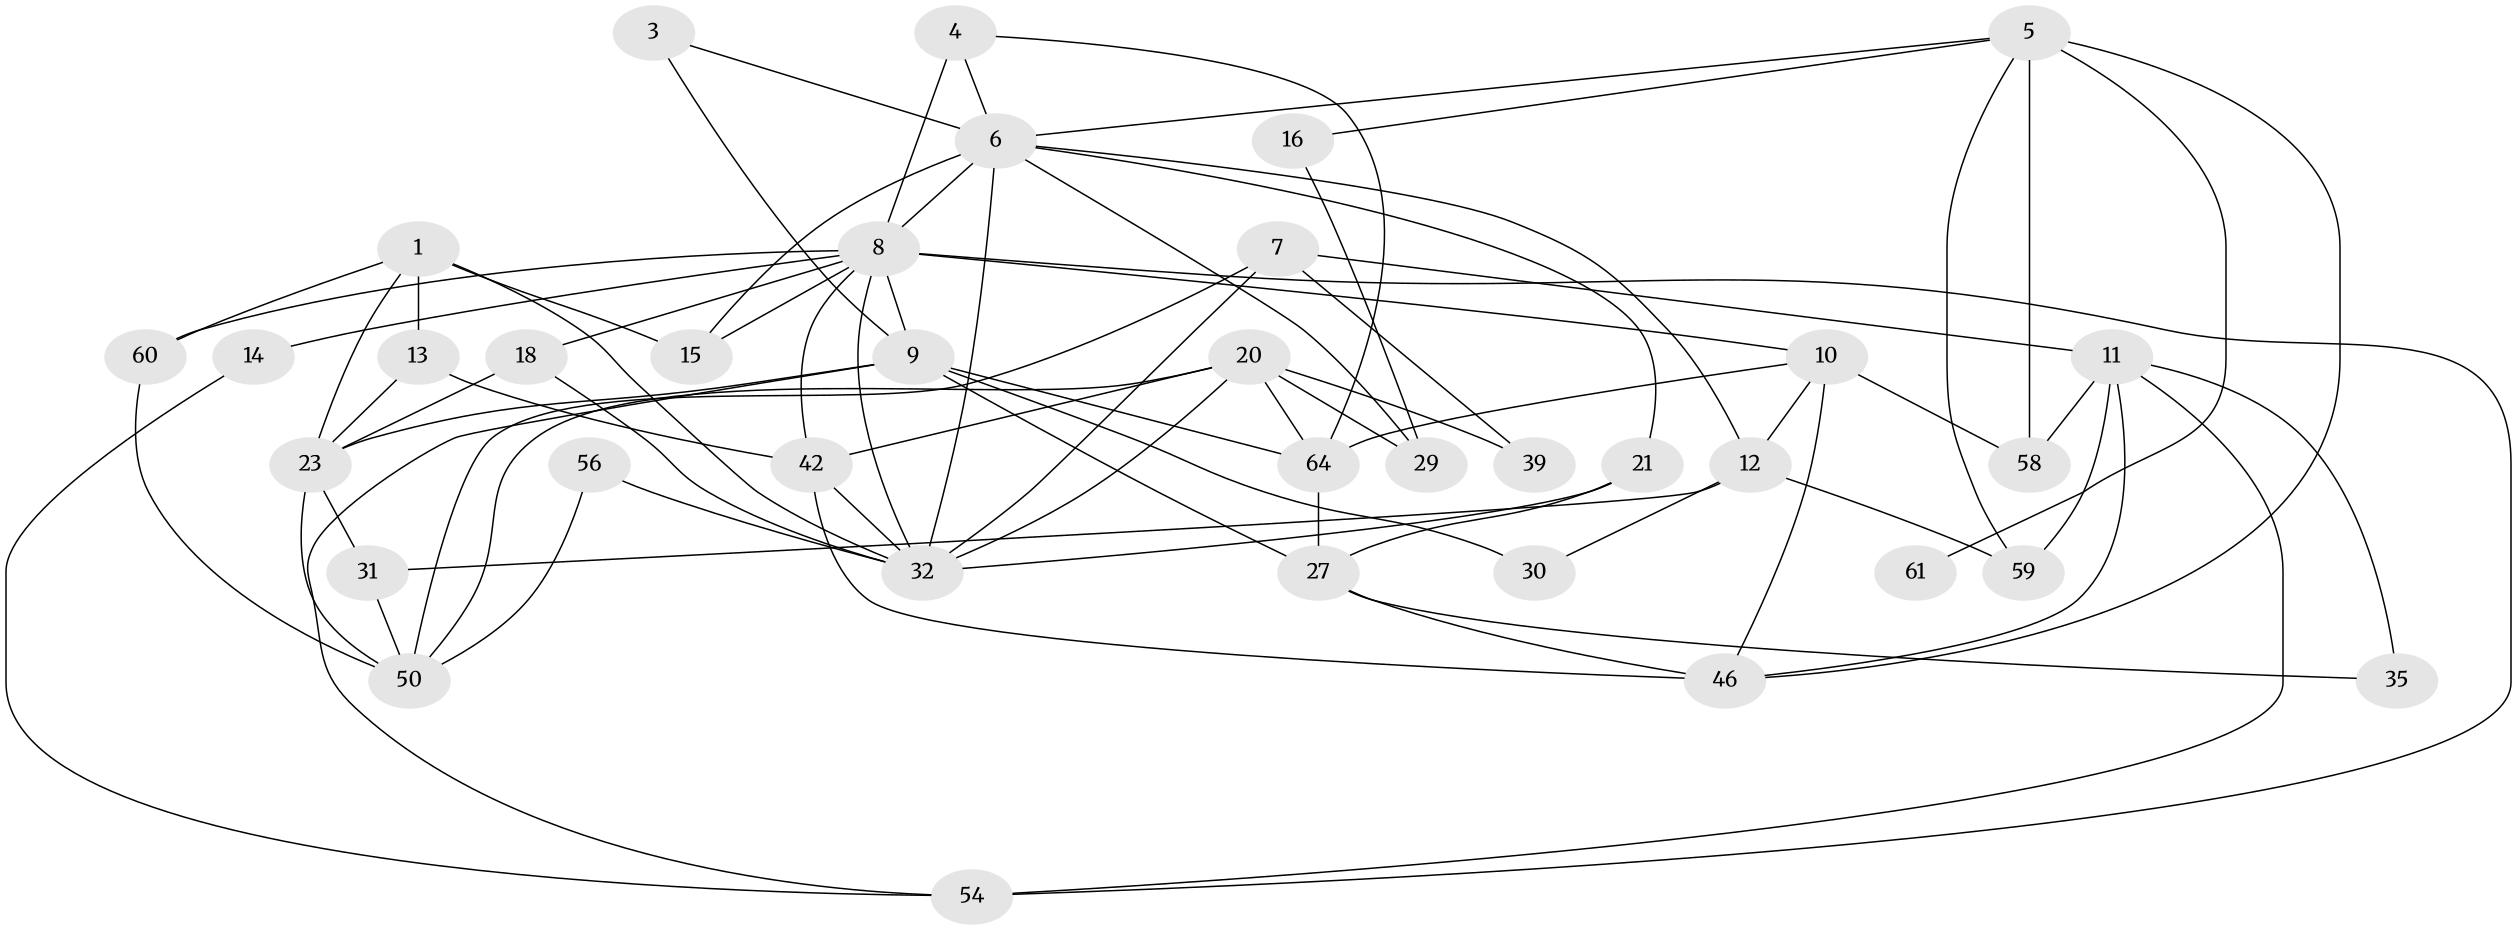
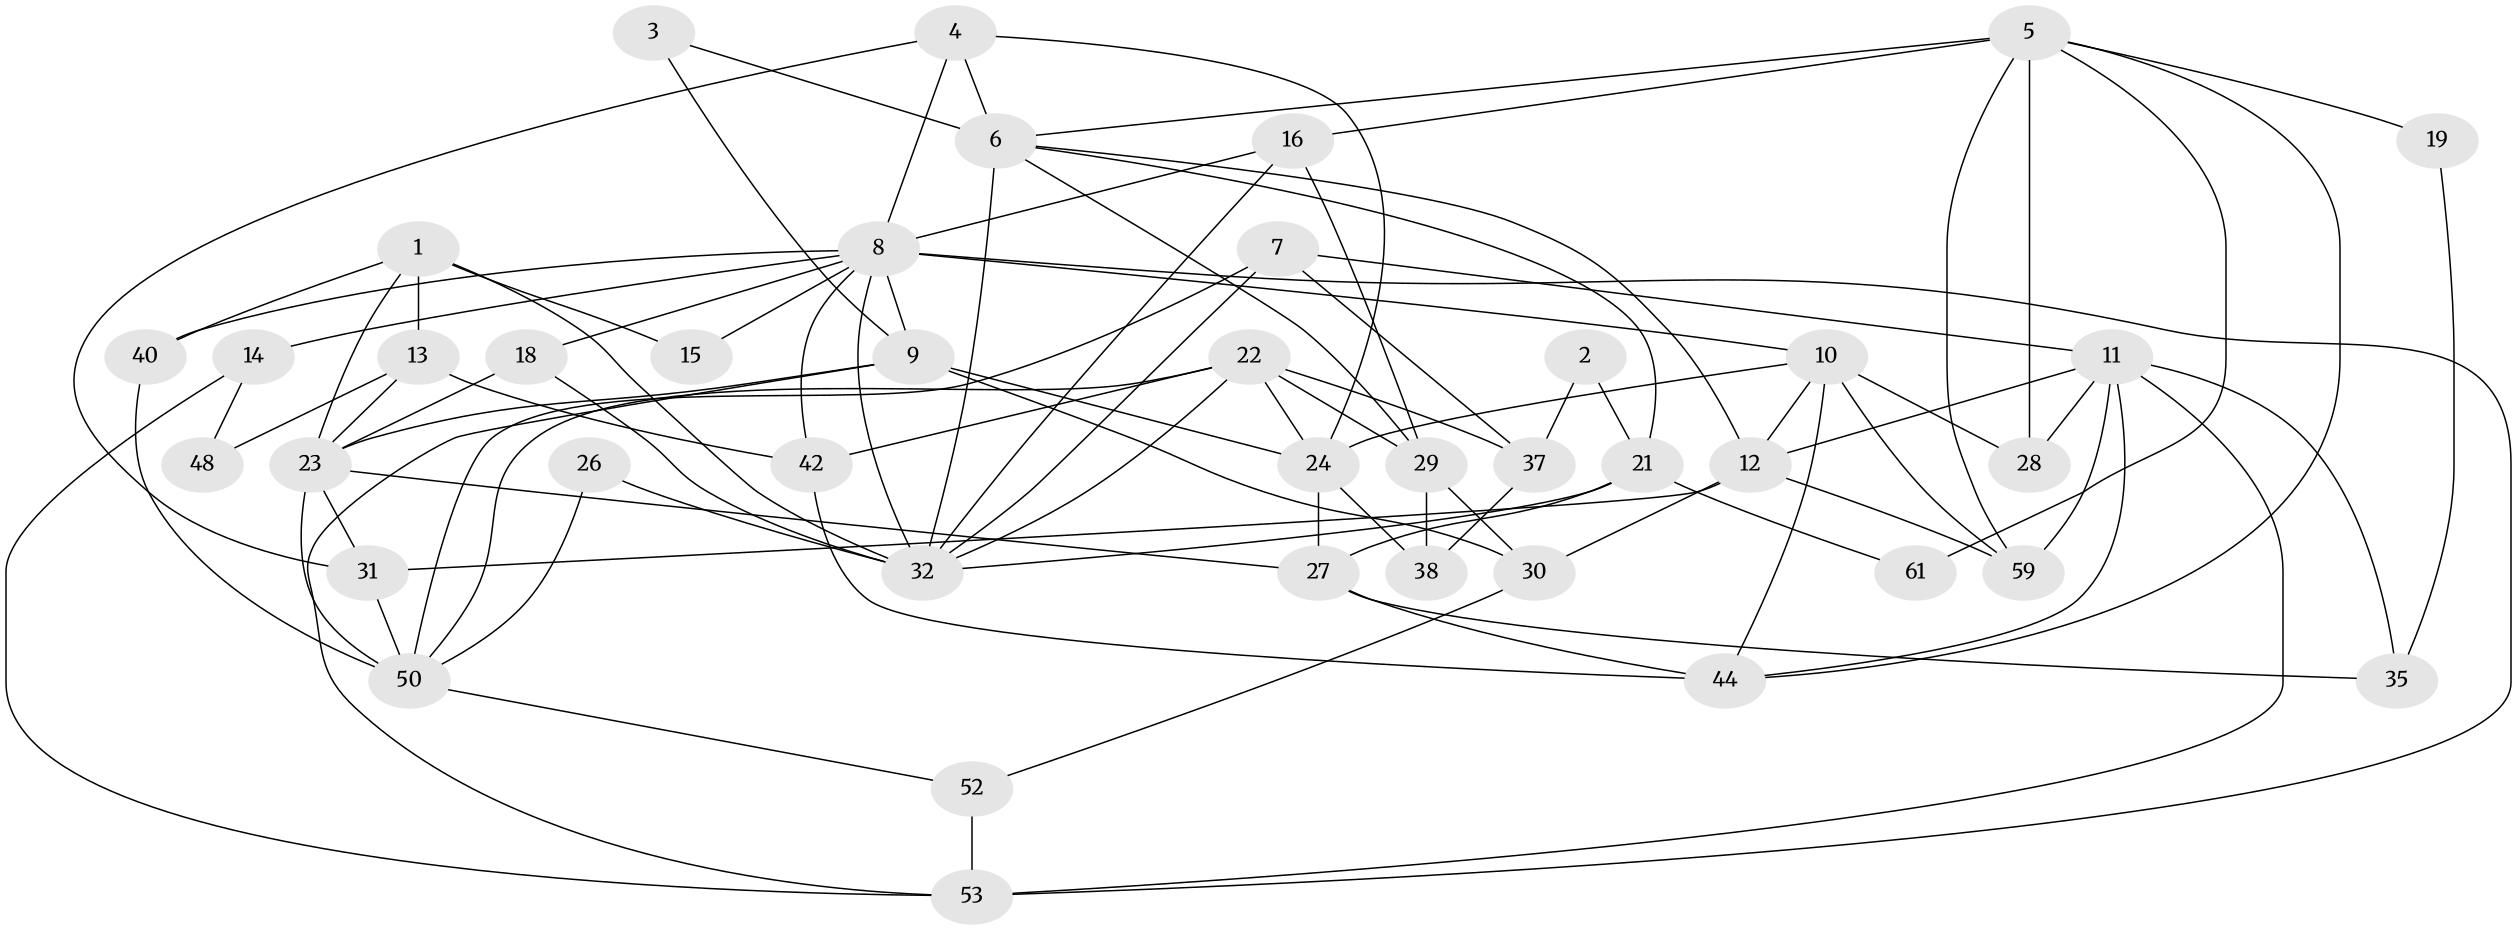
node "19": added
edge "6" -- "8": now "16" -- "8"
edge "4" -- "31": added
edge "6" -- "15": removed
node "60": label "60" -> "40"
node "20": label "20" -> "22"
node "2": added
edge "11" -- "12": added
edge "9" -- "27": now "23" -- "27"
node "48": added
node "56": label "56" -> "26"
node "64": label "64" -> "24"
node "39": label "39" -> "37"
node "58": label "58" -> "28"
edge "10" -- "59": added
edge "42" -- "32": now "16" -- "32"
edge "21" -- "61": added
edge "29" -- "30": added
node "38": added
node "46": label "46" -> "44"
node "52": added
node "54": label "54" -> "53"
